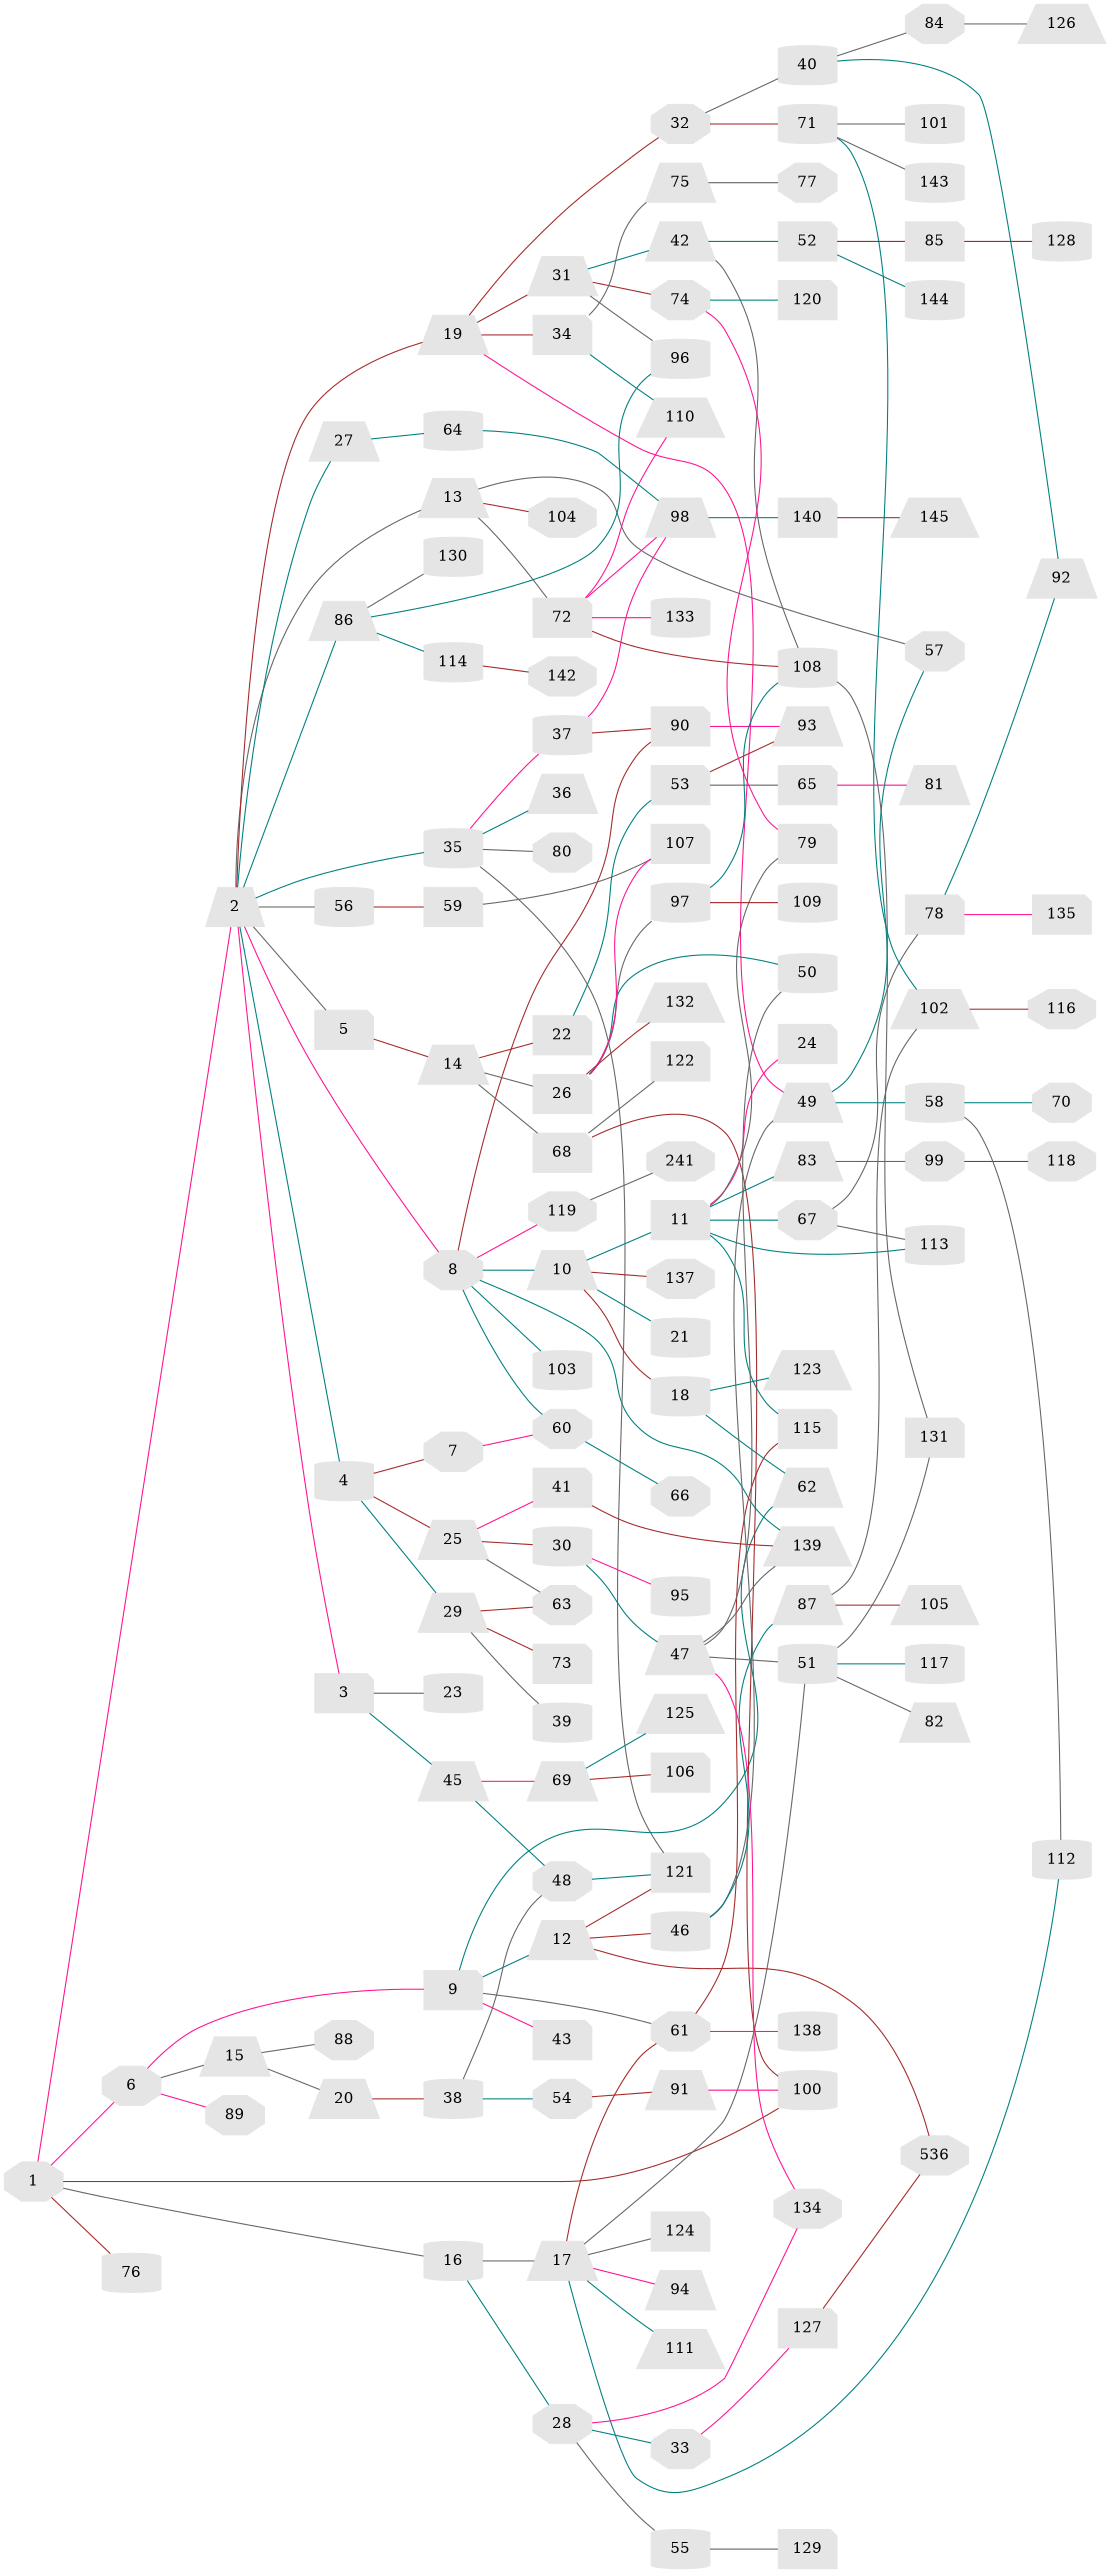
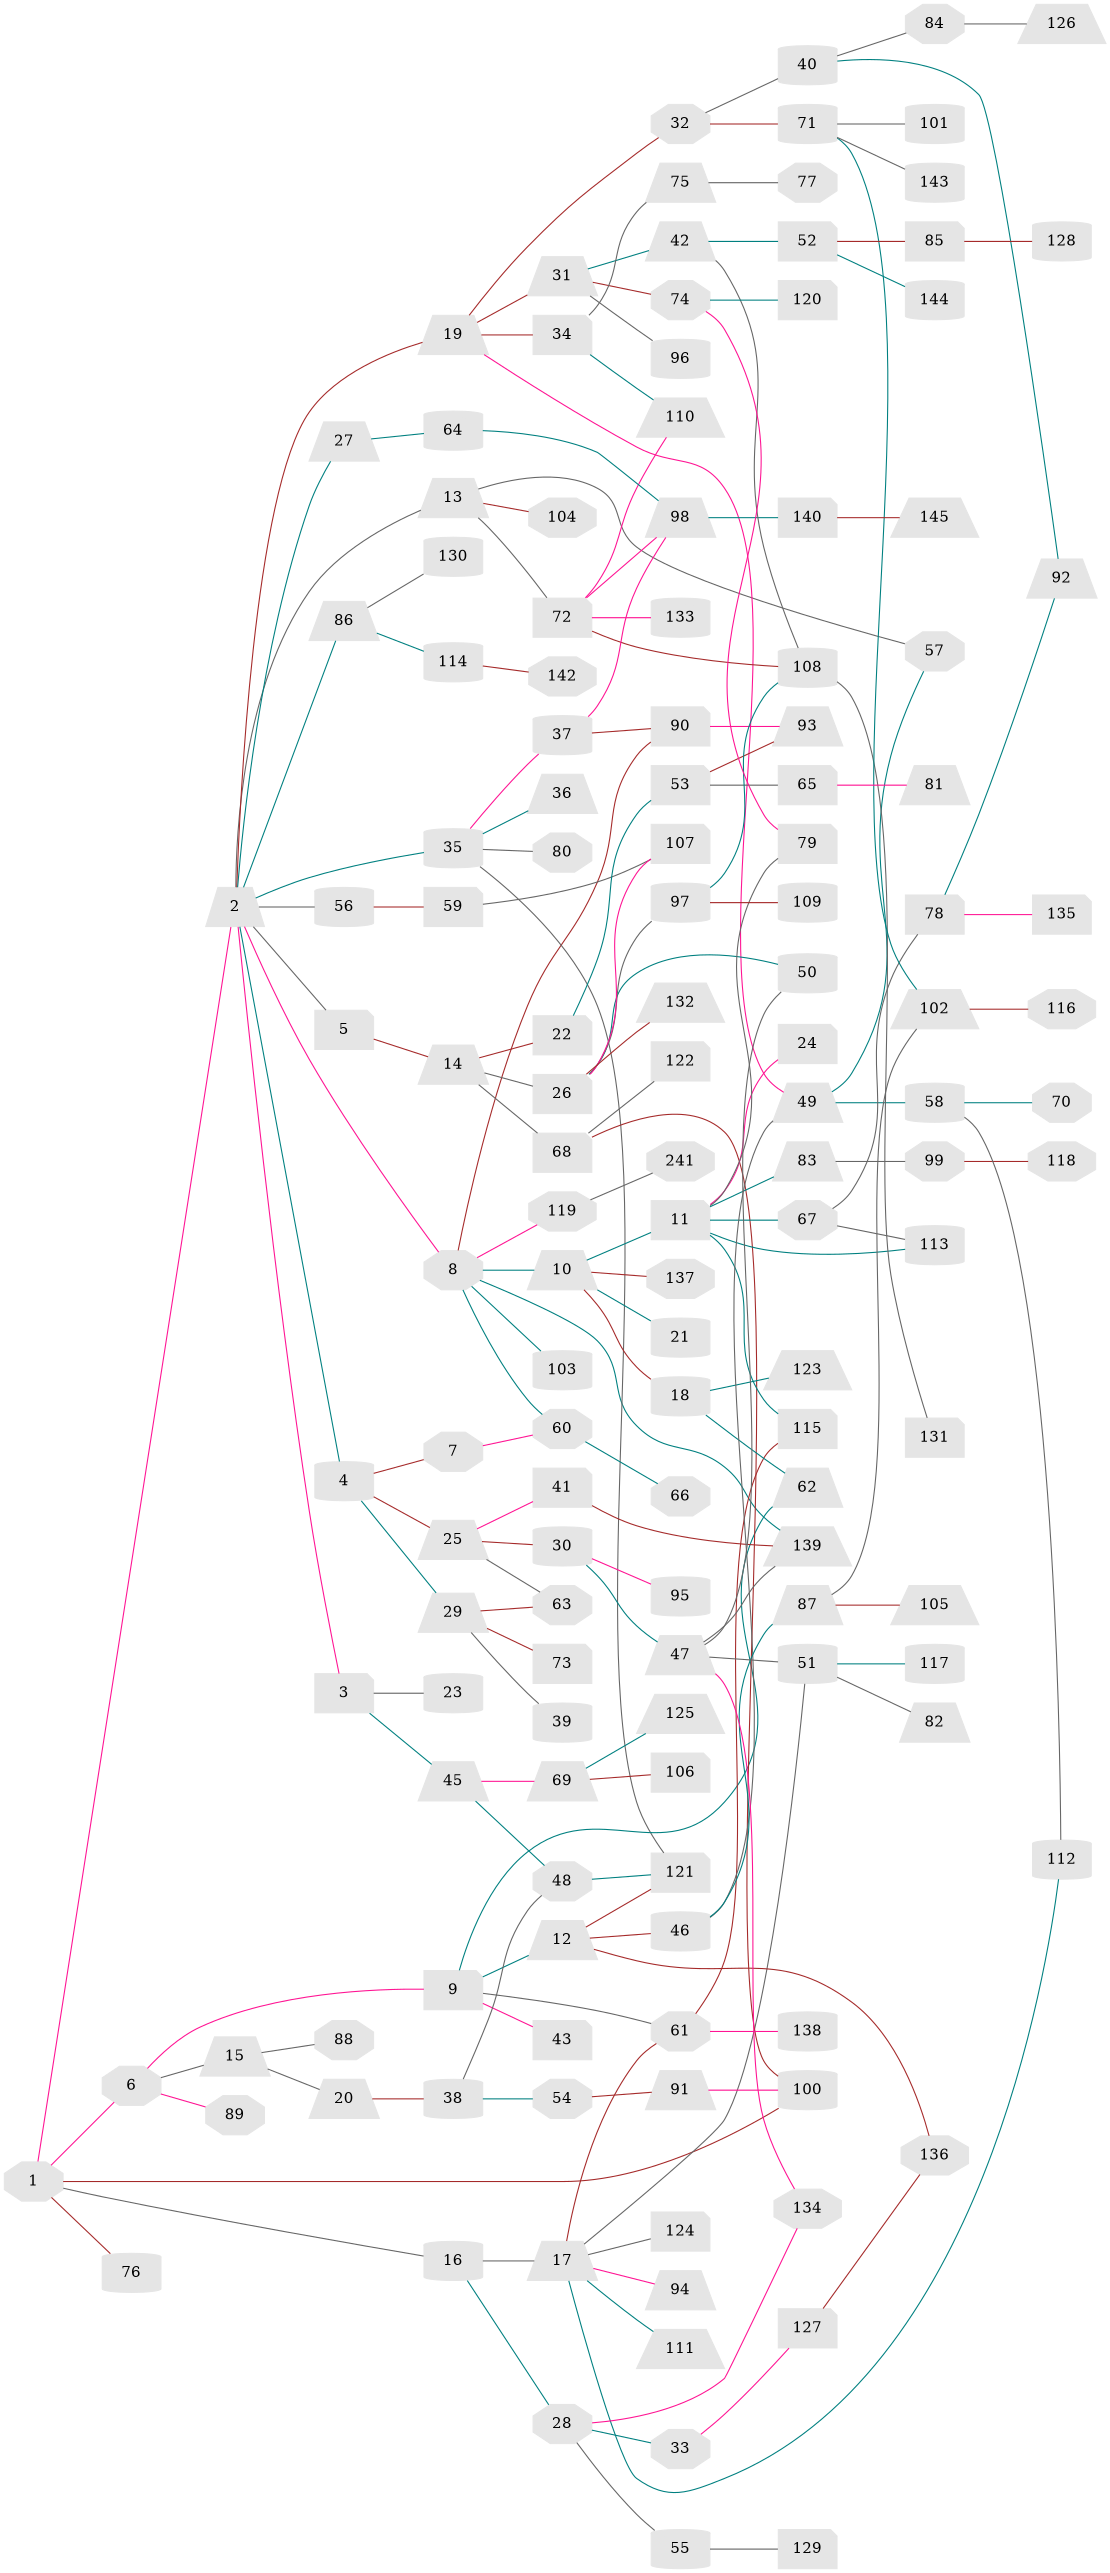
edge "96" -- "86": removed
edge "131" -- "51": removed
node "536": label "536" -> "136"
